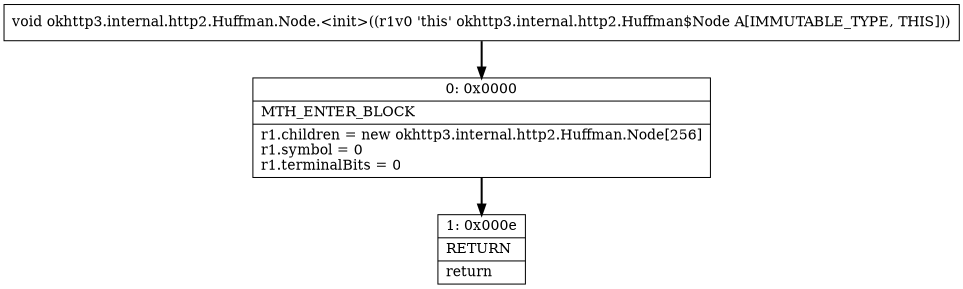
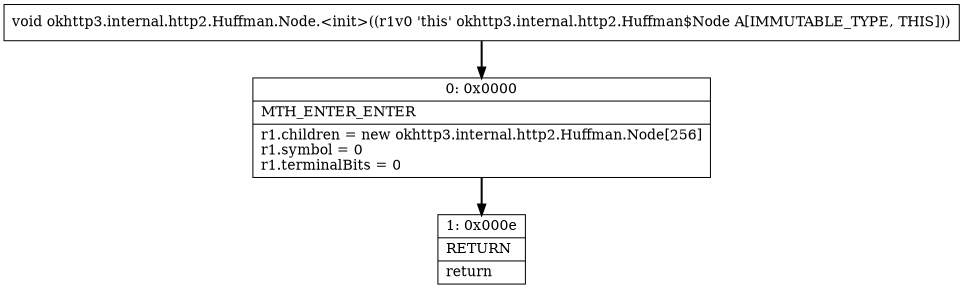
node "0: 0x0000": text "MTH_ENTER_BLOCK" -> "MTH_ENTER_ENTER"
